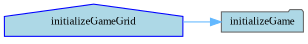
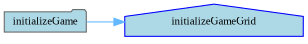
edge "initializeGameGrid" -> "initializeGame": reversed
